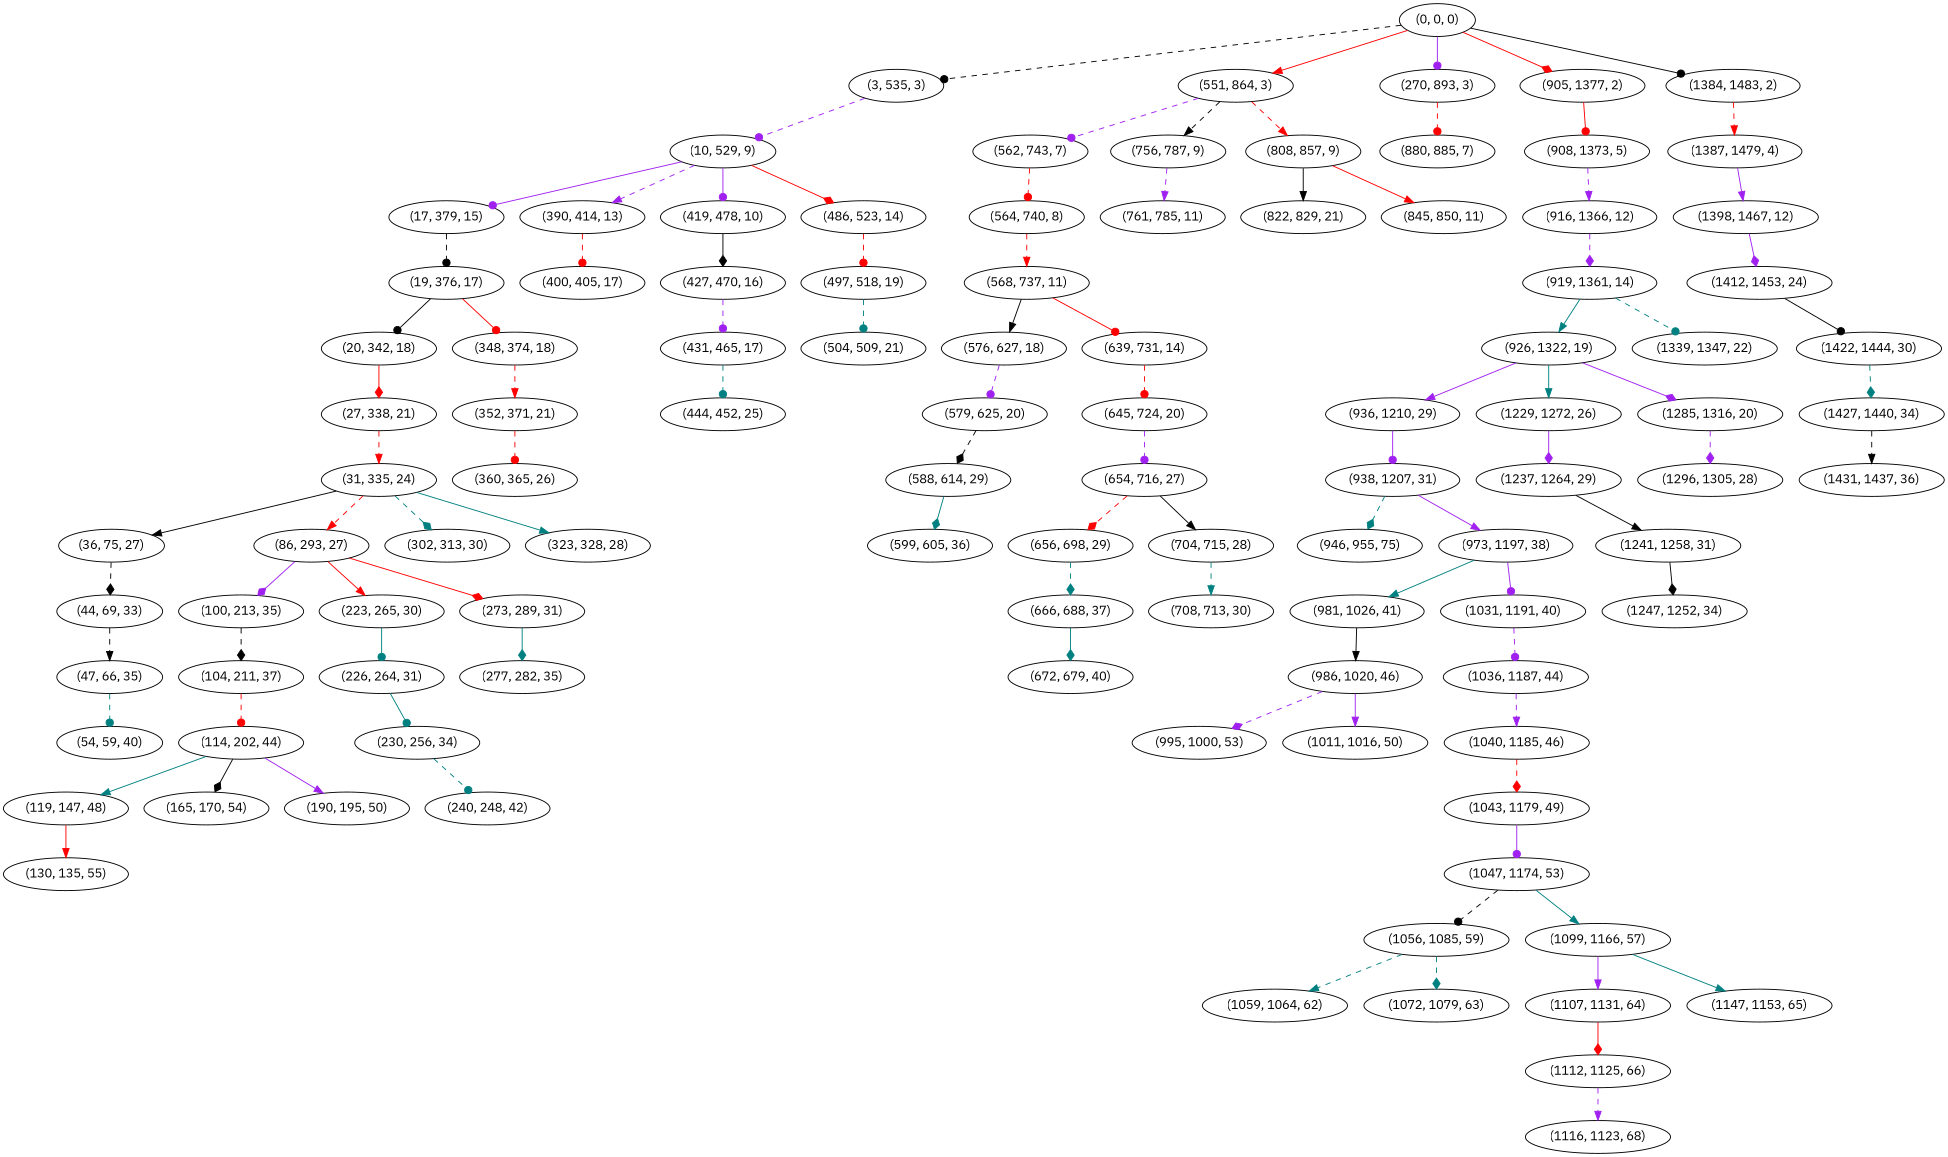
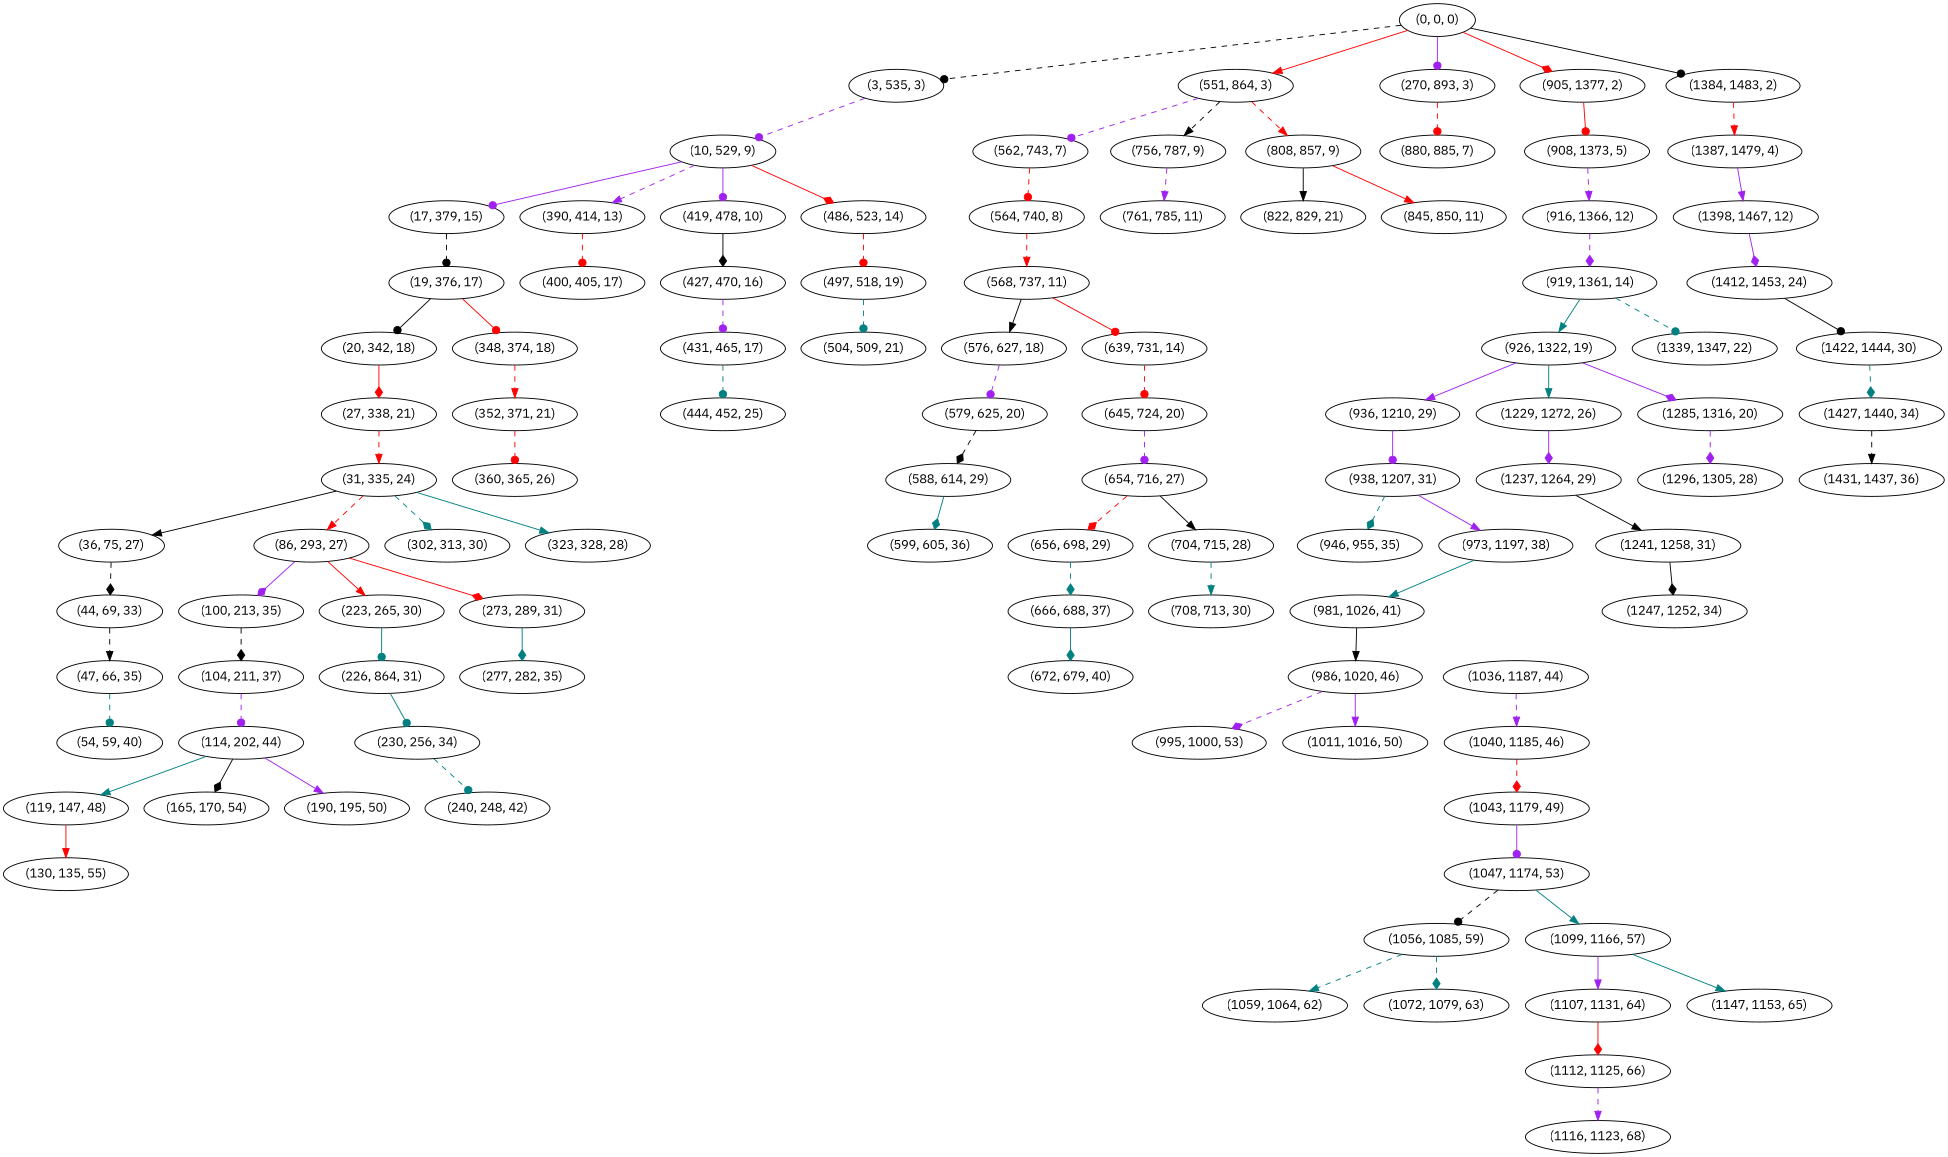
node "(946, 955, 75)": label "(946, 955, 75)" -> "(946, 955, 35)"
node "(1031, 1191, 40)": removed
node "(226, 264, 31)": label "(226, 264, 31)" -> "(226, 864, 31)"
edge "(104, 211, 37)" -> "(114, 202, 44)": color red -> purple
